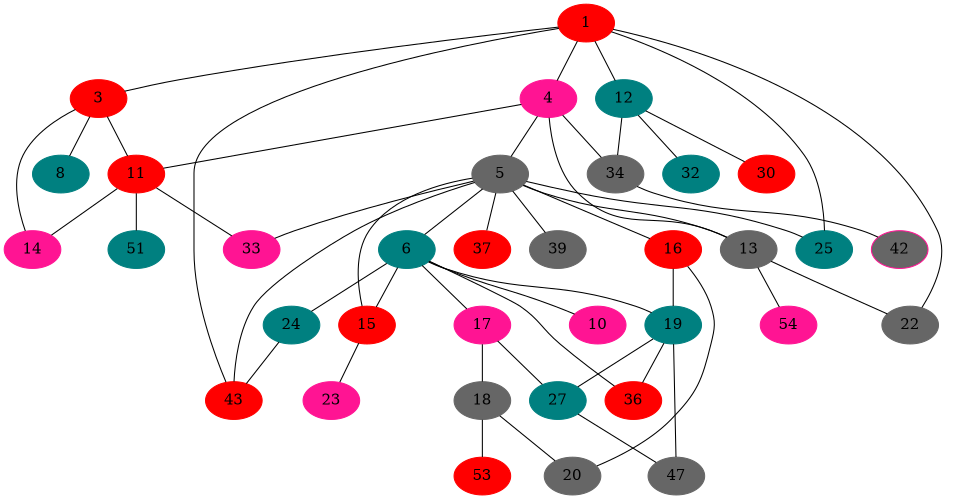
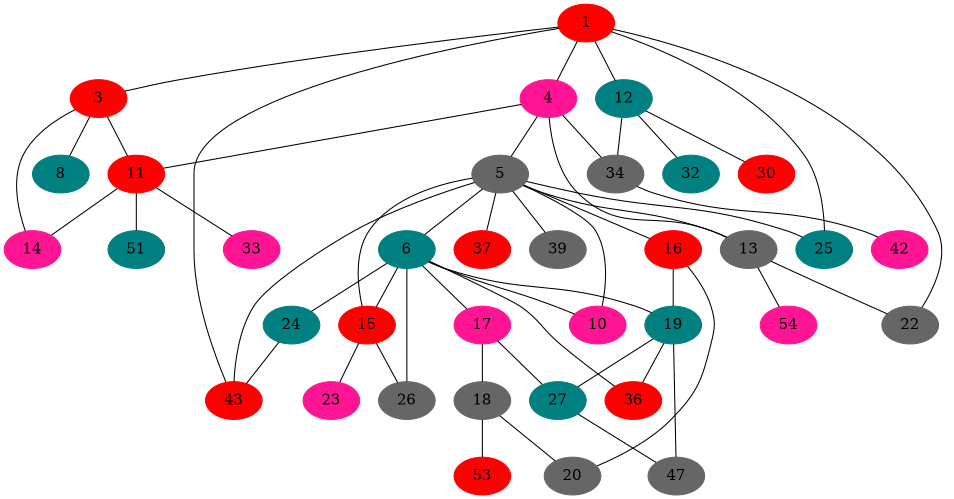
edge "5" -- "33": now "5" -- "10"
node "42": fillcolor gray40 -> deeppink
node "26": added
